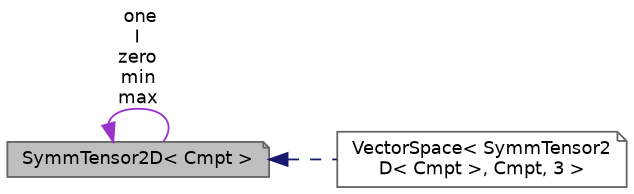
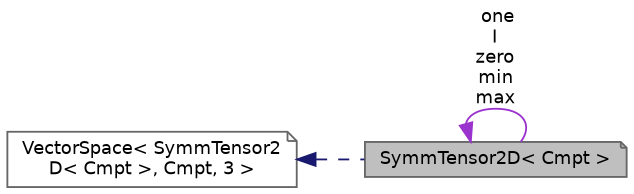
edge "VectorSpace< SymmTensor2 D< Cmpt >, Cmpt, 3 >" -> "SymmTensor2D< Cmpt >": reversed
